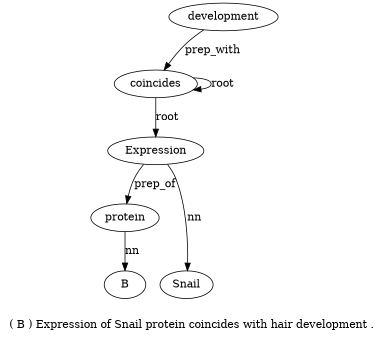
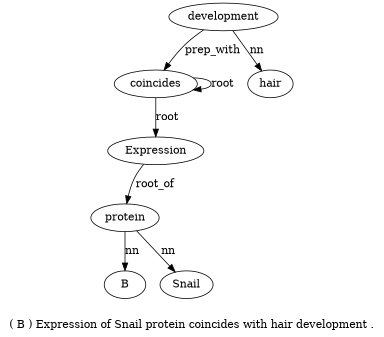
node "hair": added
edge "Expression" -> "protein": label "prep_of" -> "root_of"
edge "Expression" -> "Snail": now "protein" -> "Snail"
